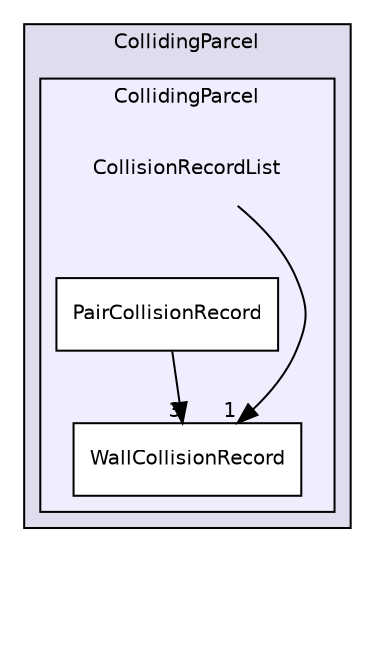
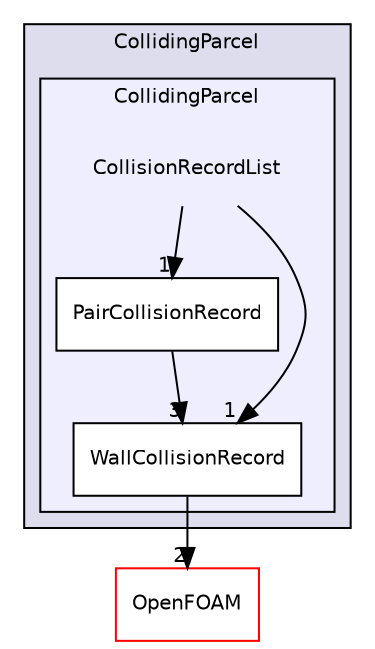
edge "CollisionRecordList" -> "PairCollisionRecord": added
node "OpenFOAM": added
